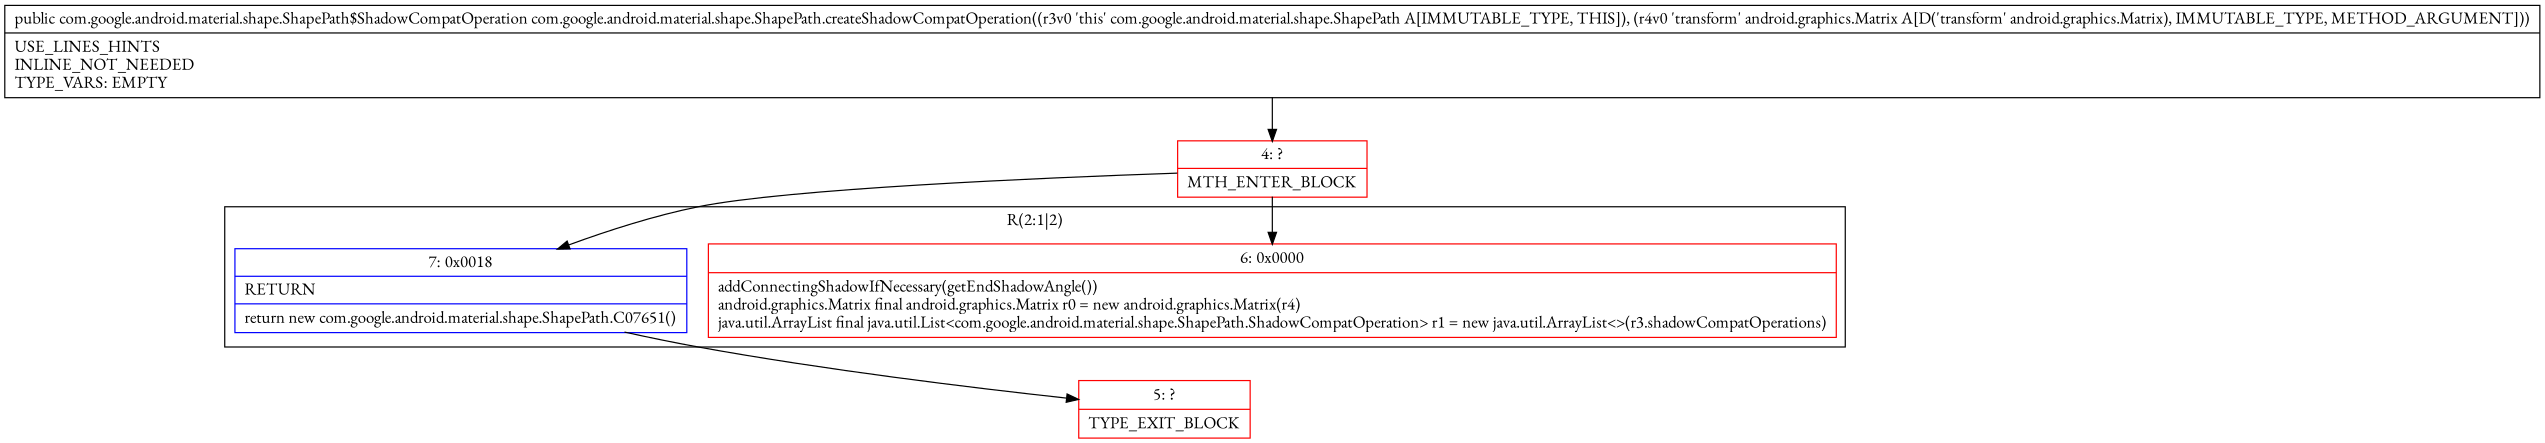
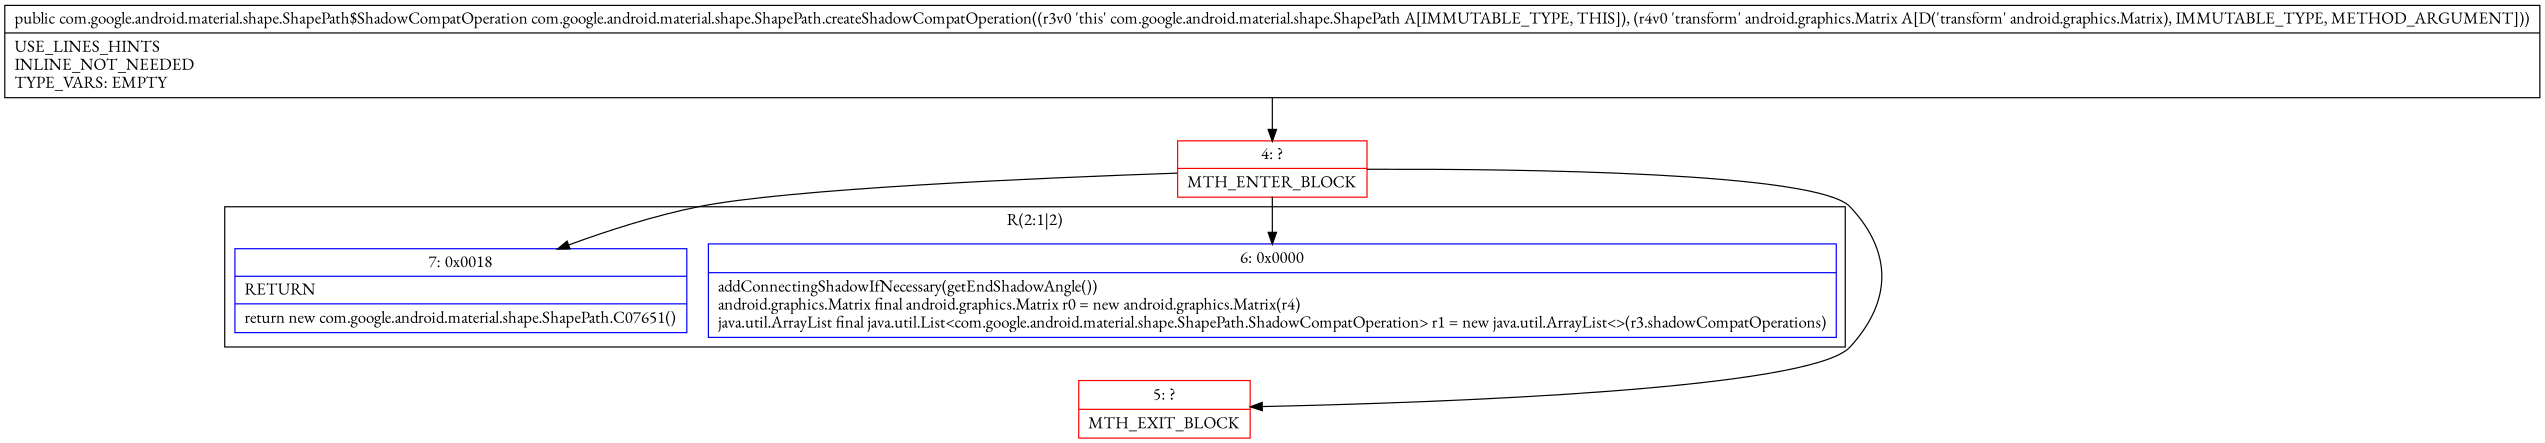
node "6: 0x0000": color red -> blue
edge "7: 0x0018" -> "5: ?": now "4: ?" -> "5: ?"
node "5: ?": text "TYPE_EXIT_BLOCK" -> "MTH_EXIT_BLOCK"
